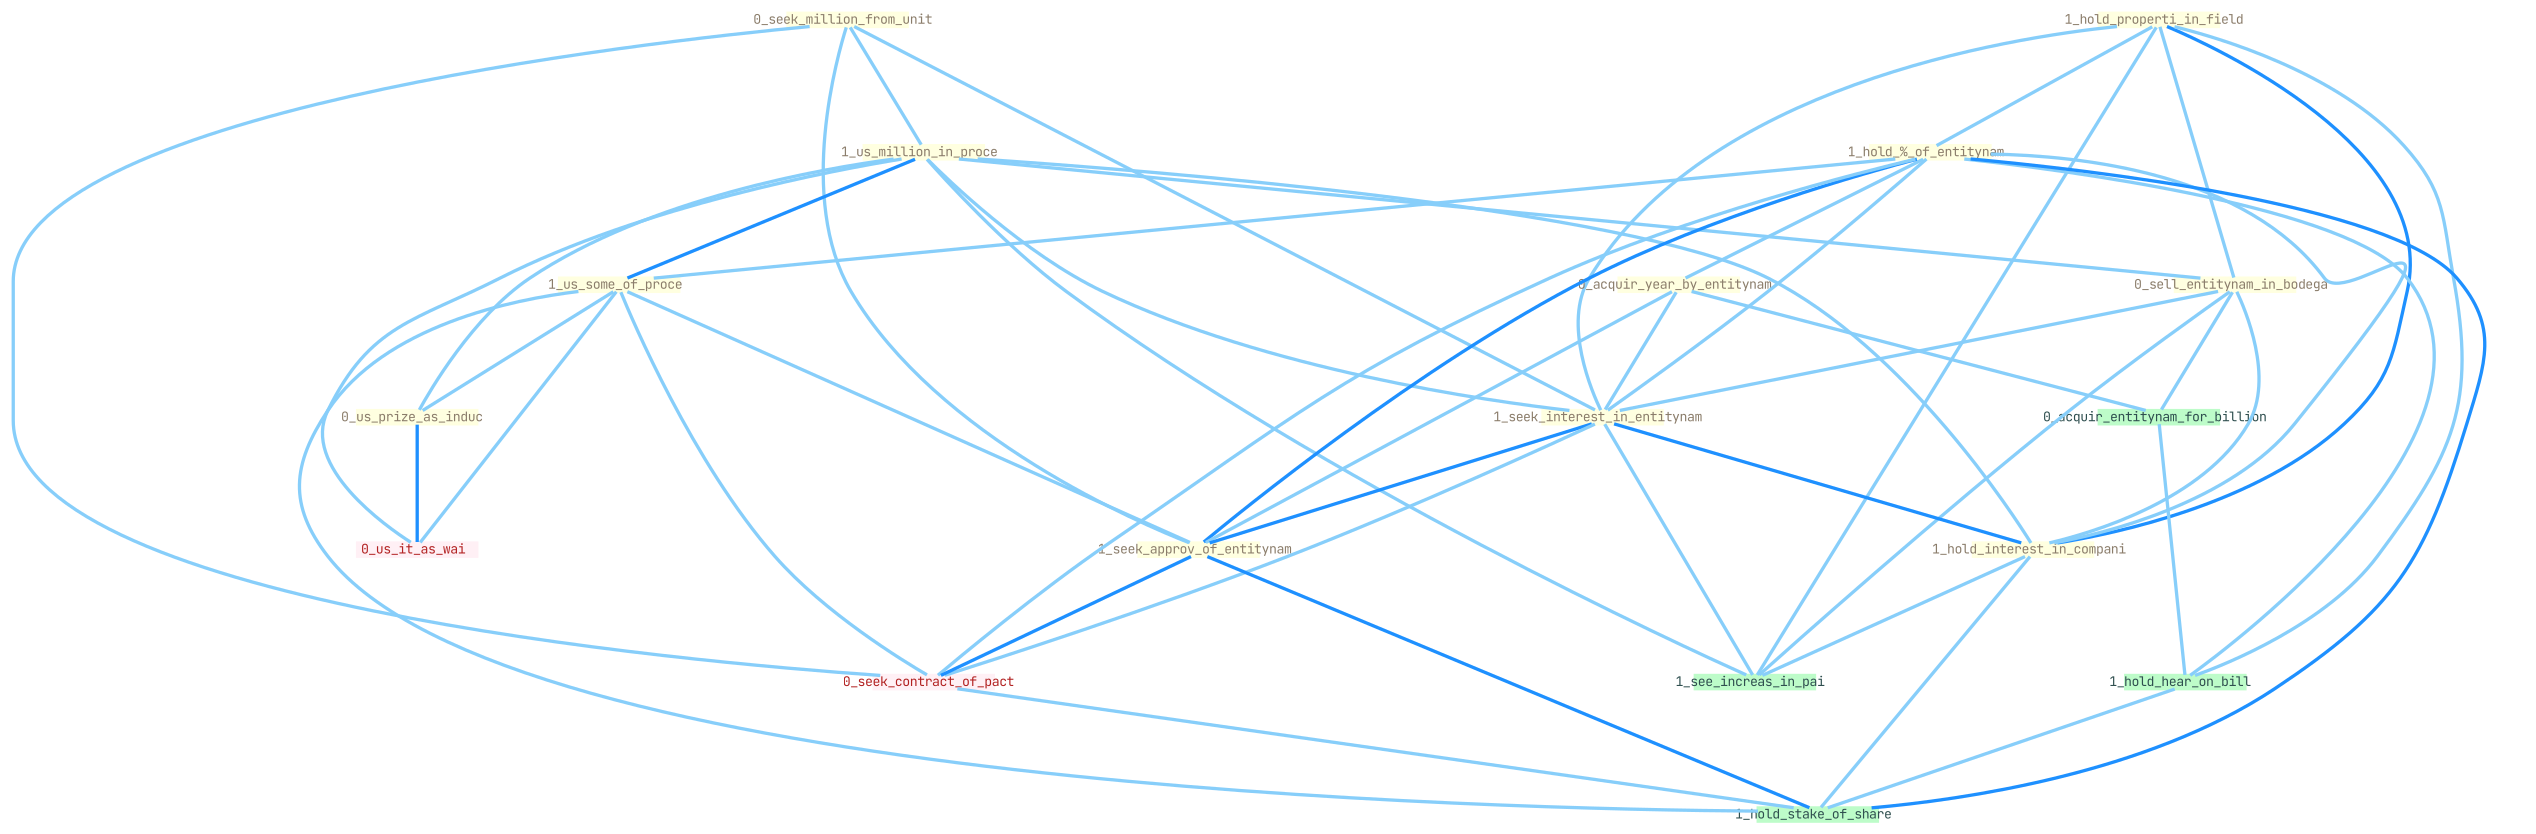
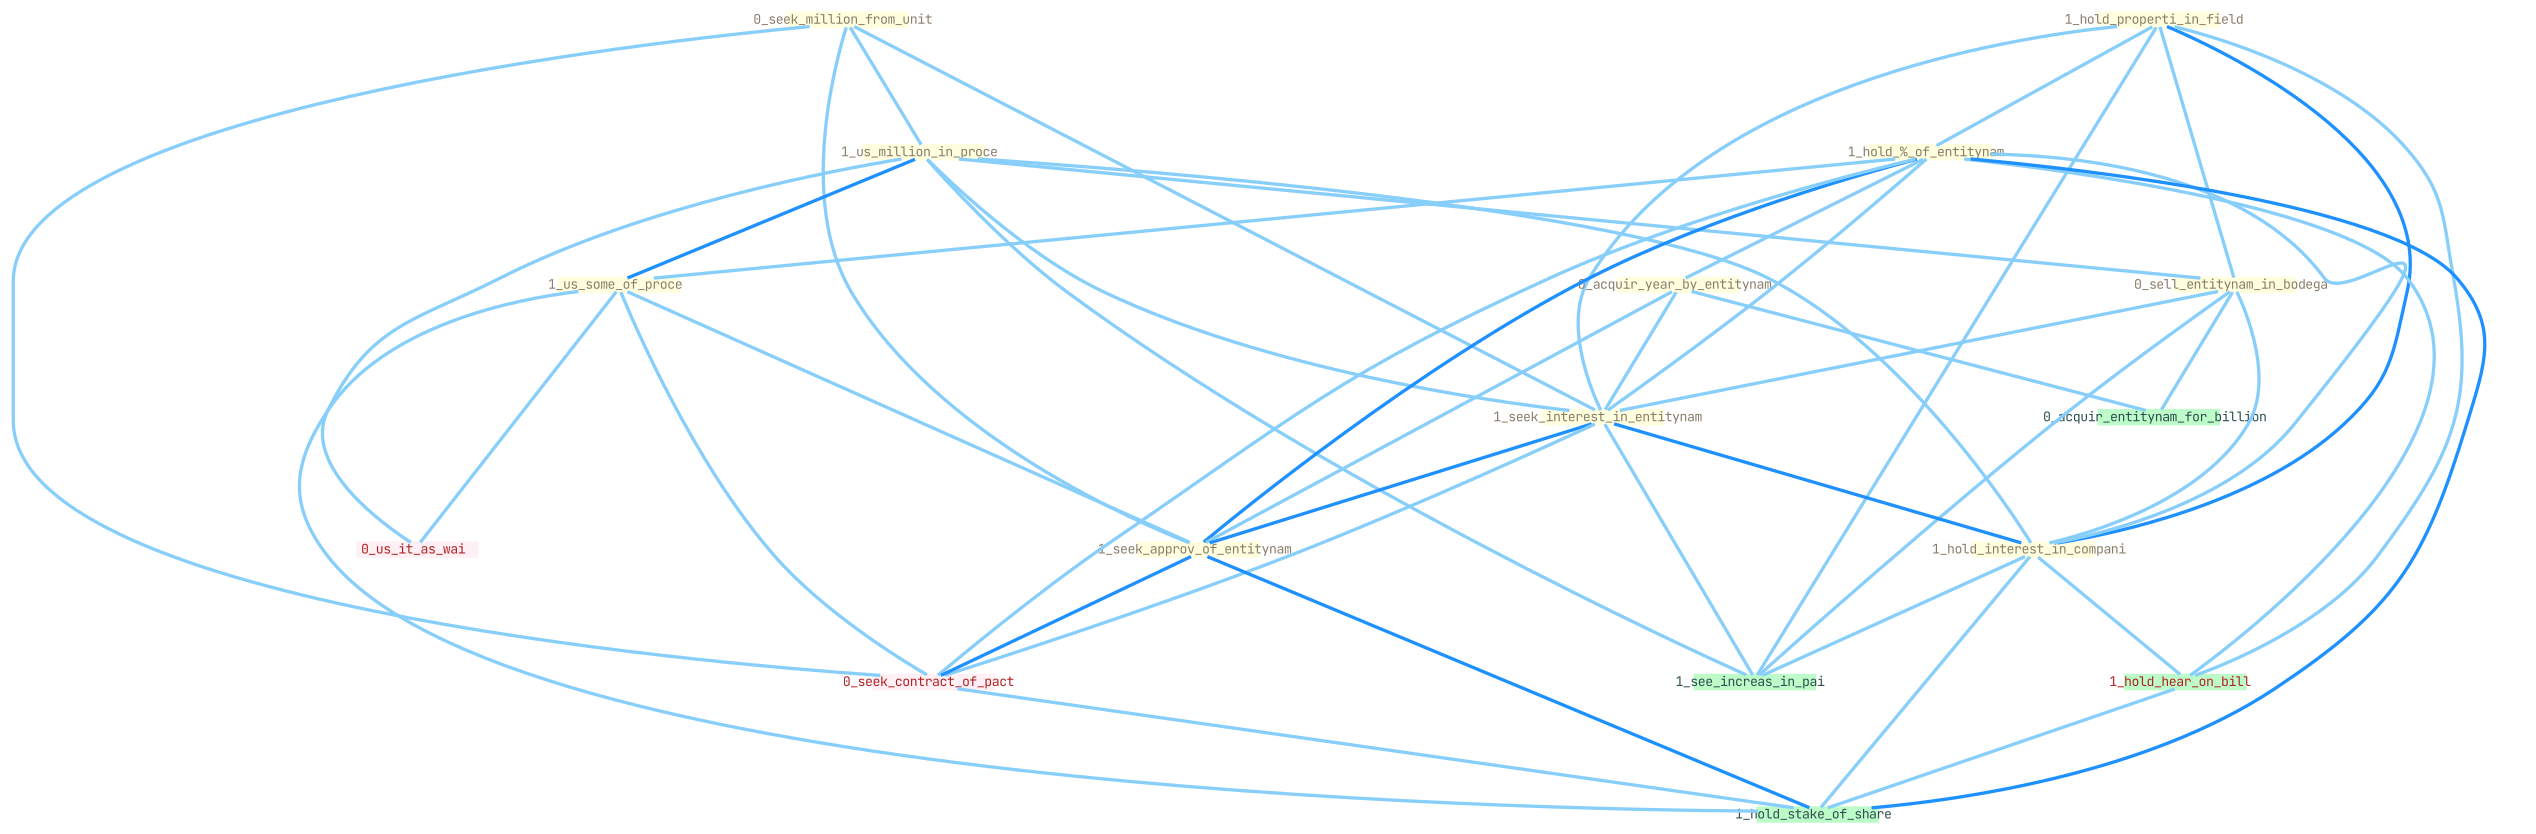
node "0_us_prize_as_induc": removed
edge "0_acquir_entitynam_for_billion" -- "1_hold_hear_on_bill": now "1_hold_interest_in_compani" -- "1_hold_hear_on_bill"
node "1_hold_hear_on_bill": fontcolor #2f4f4f -> #b22222
